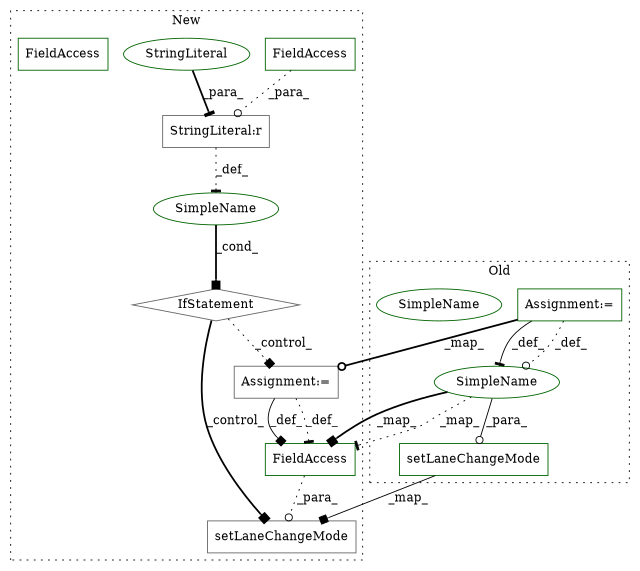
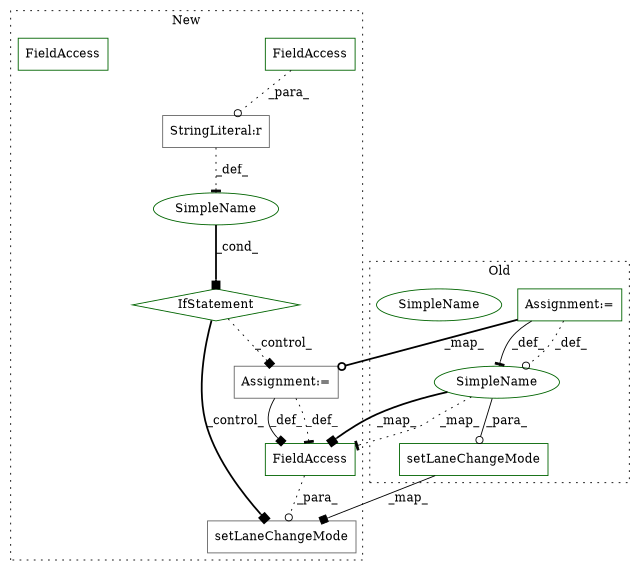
node "StringLiteral": removed
node "IfStatement": color gray40 -> darkgreen
